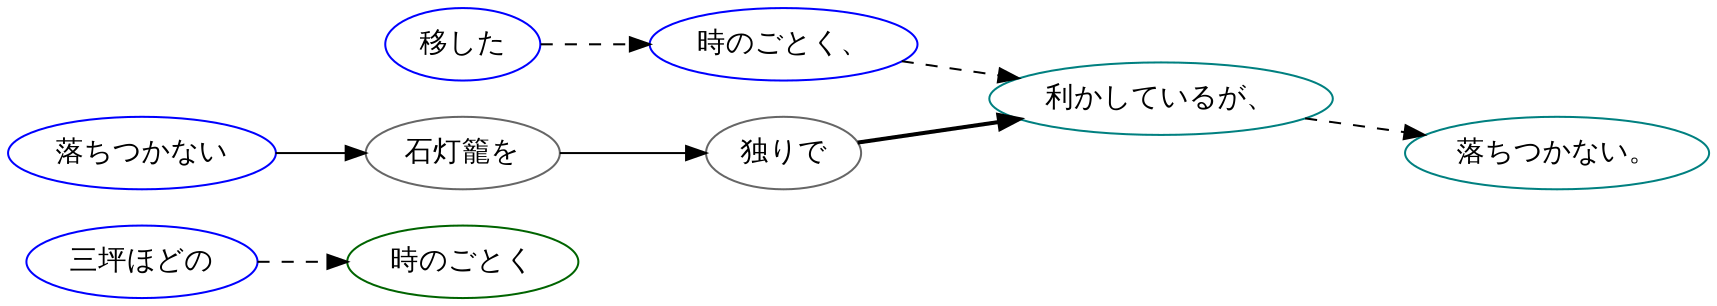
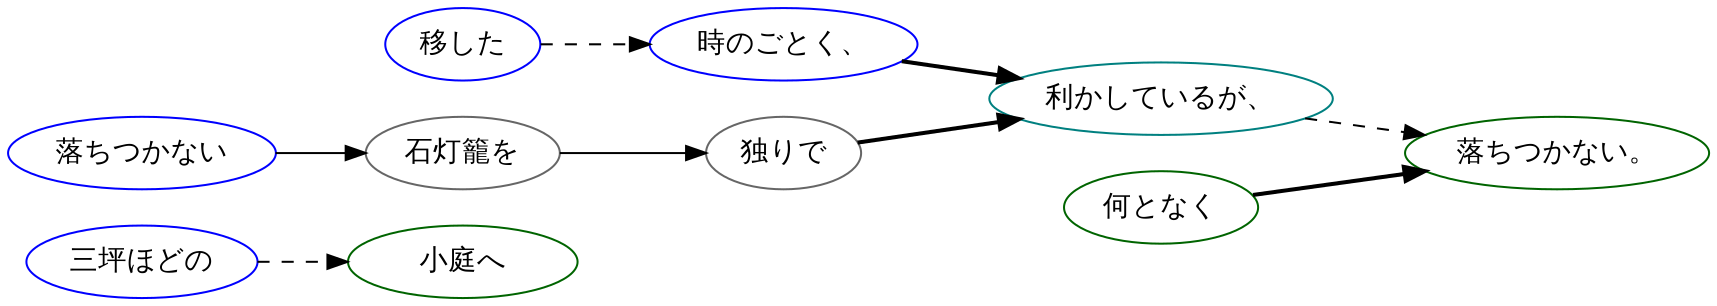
edge "時のごとく、" -> "利かしているが、": style dashed -> bold
node "落ちつかない。": color teal -> darkgreen
node "何となく": added
node "時のごとく": label "時のごとく" -> "小庭へ"
